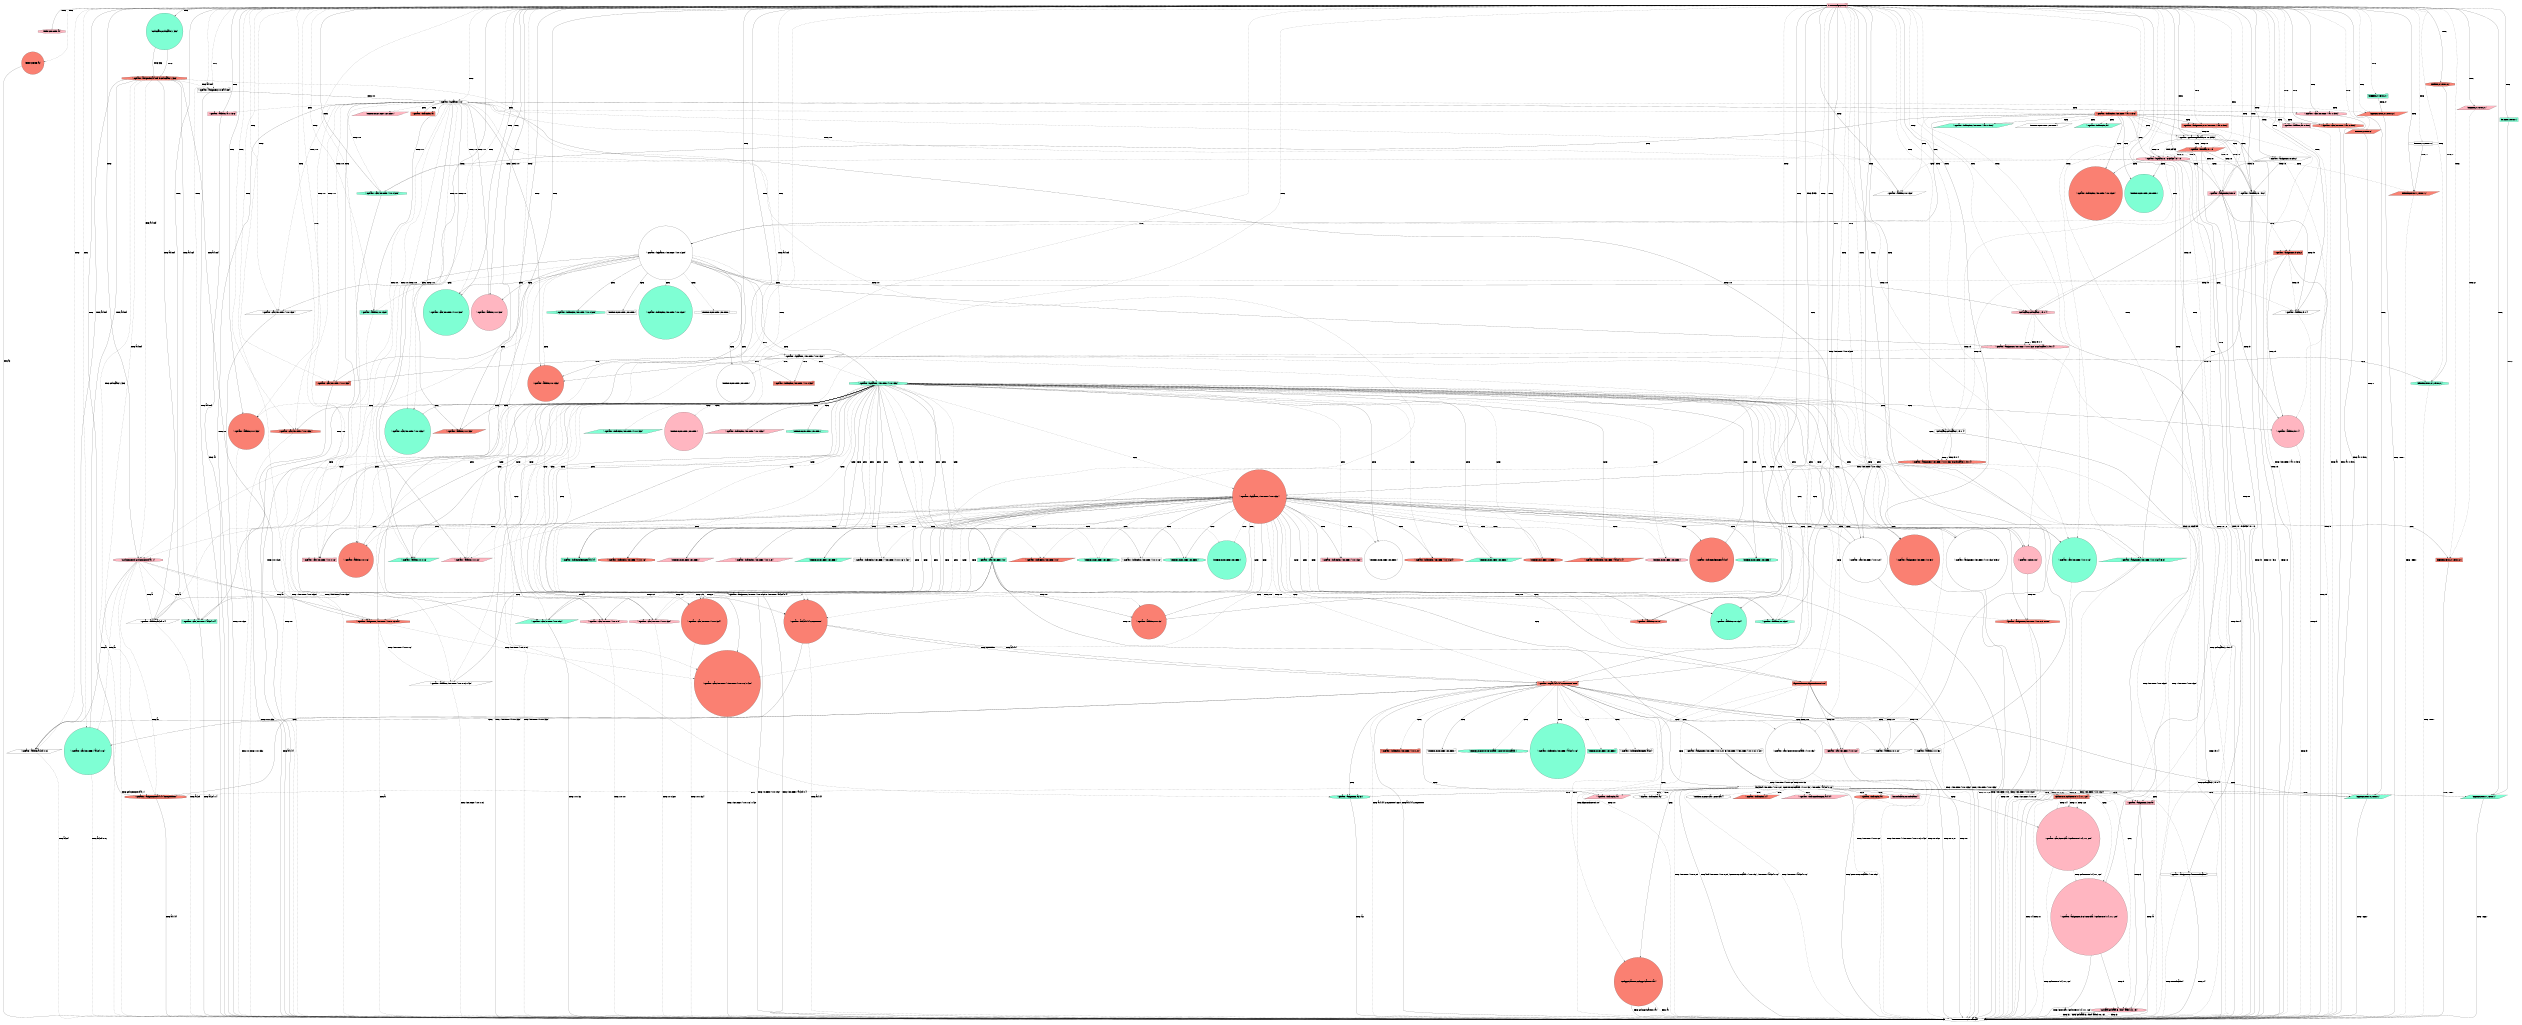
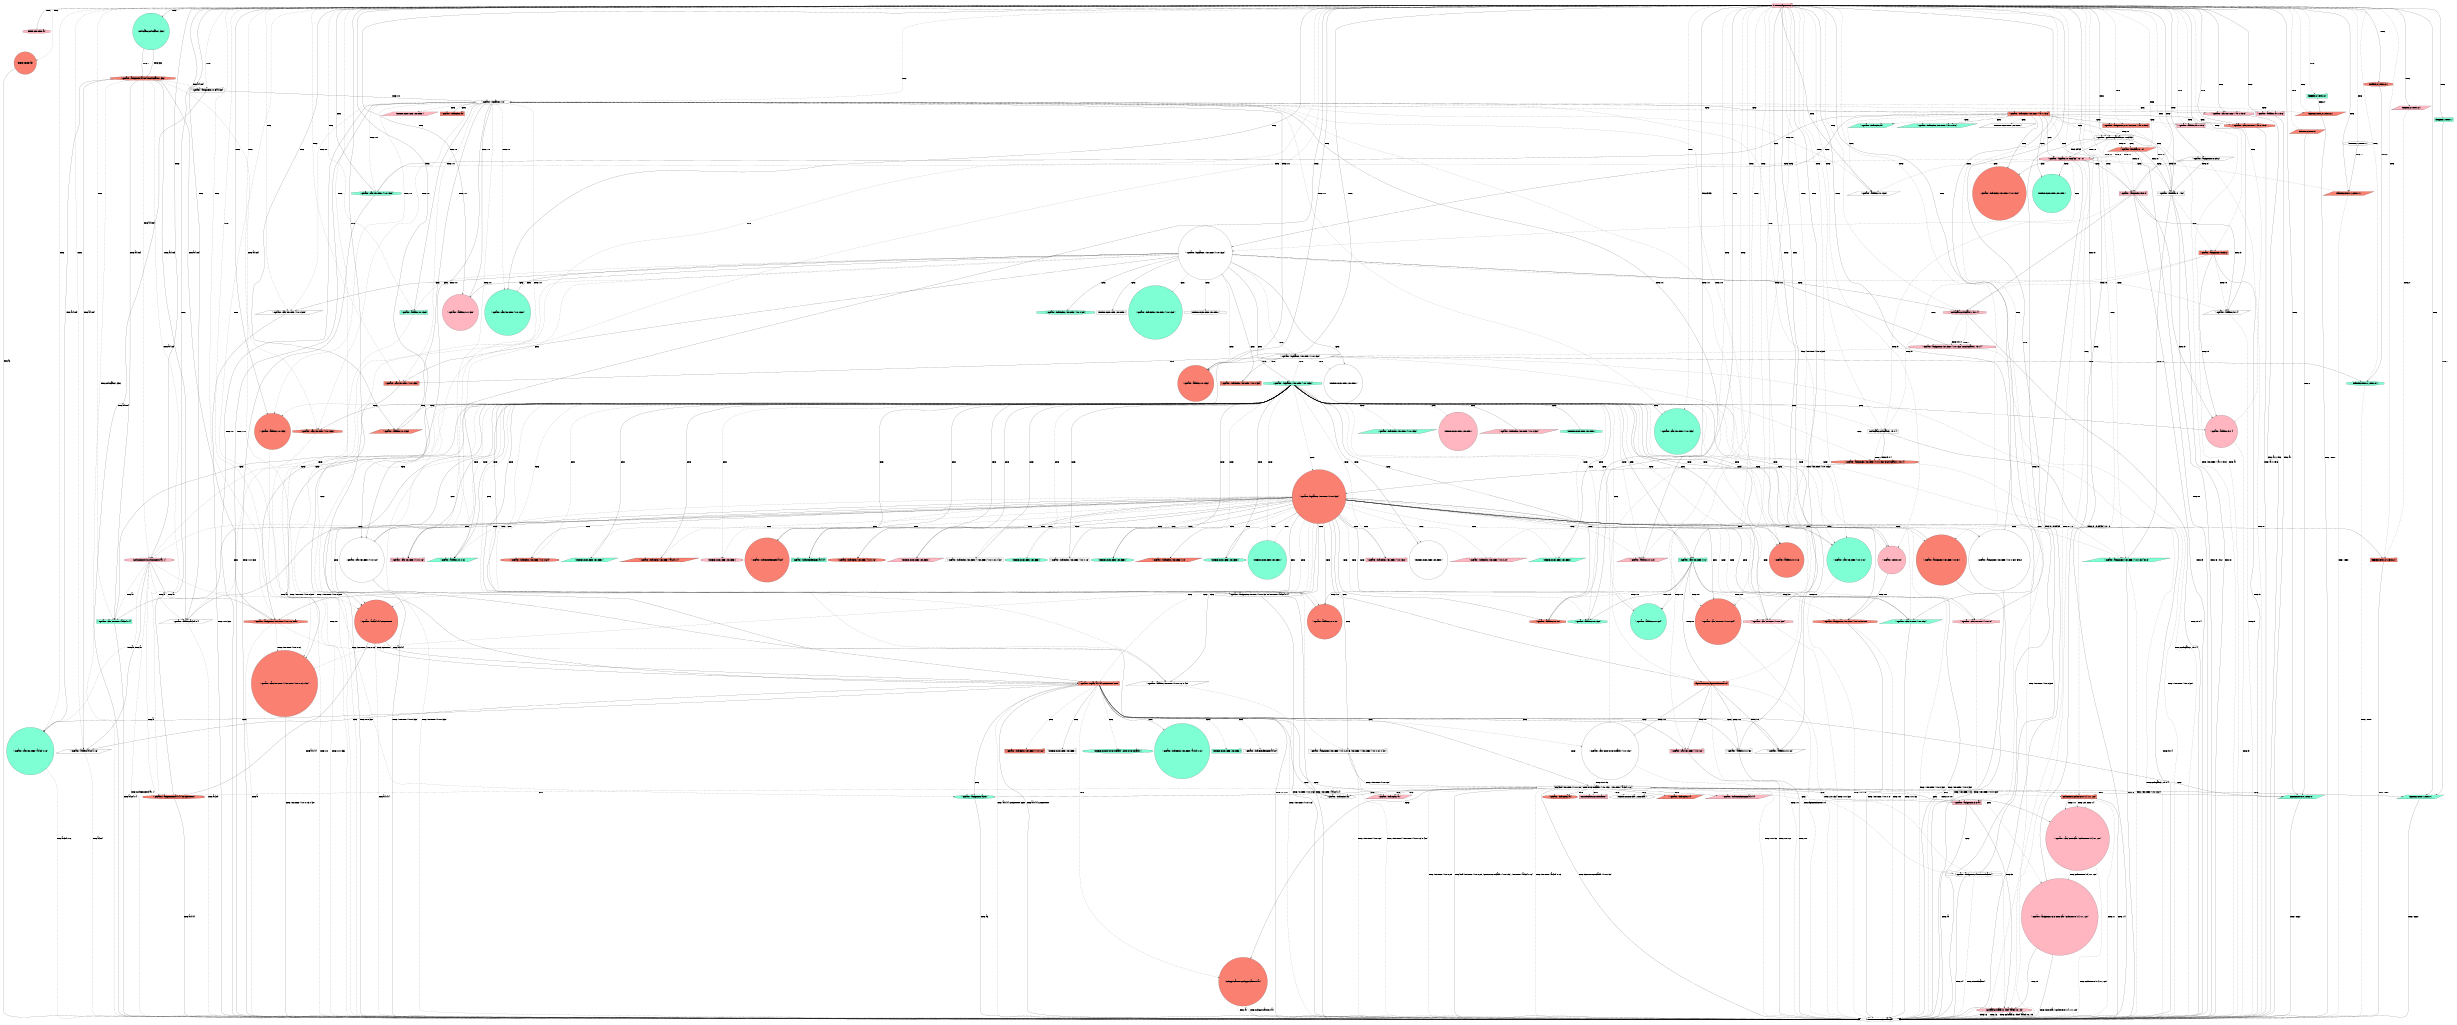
node "(DWORD,7,return 7;)": label "(DWORD,7,return 7;)" -> "(LITERAL,7,return 7;)"
node "(UNKNOWN,_WORD *,_WORD *)": removed
edge "(<operator>.cast,(_DWORD *)v10)" -> "(<operator>.cast,(_DWORD *)(v10 + 324))": label "DDG: 27" -> "DDG: v10"
